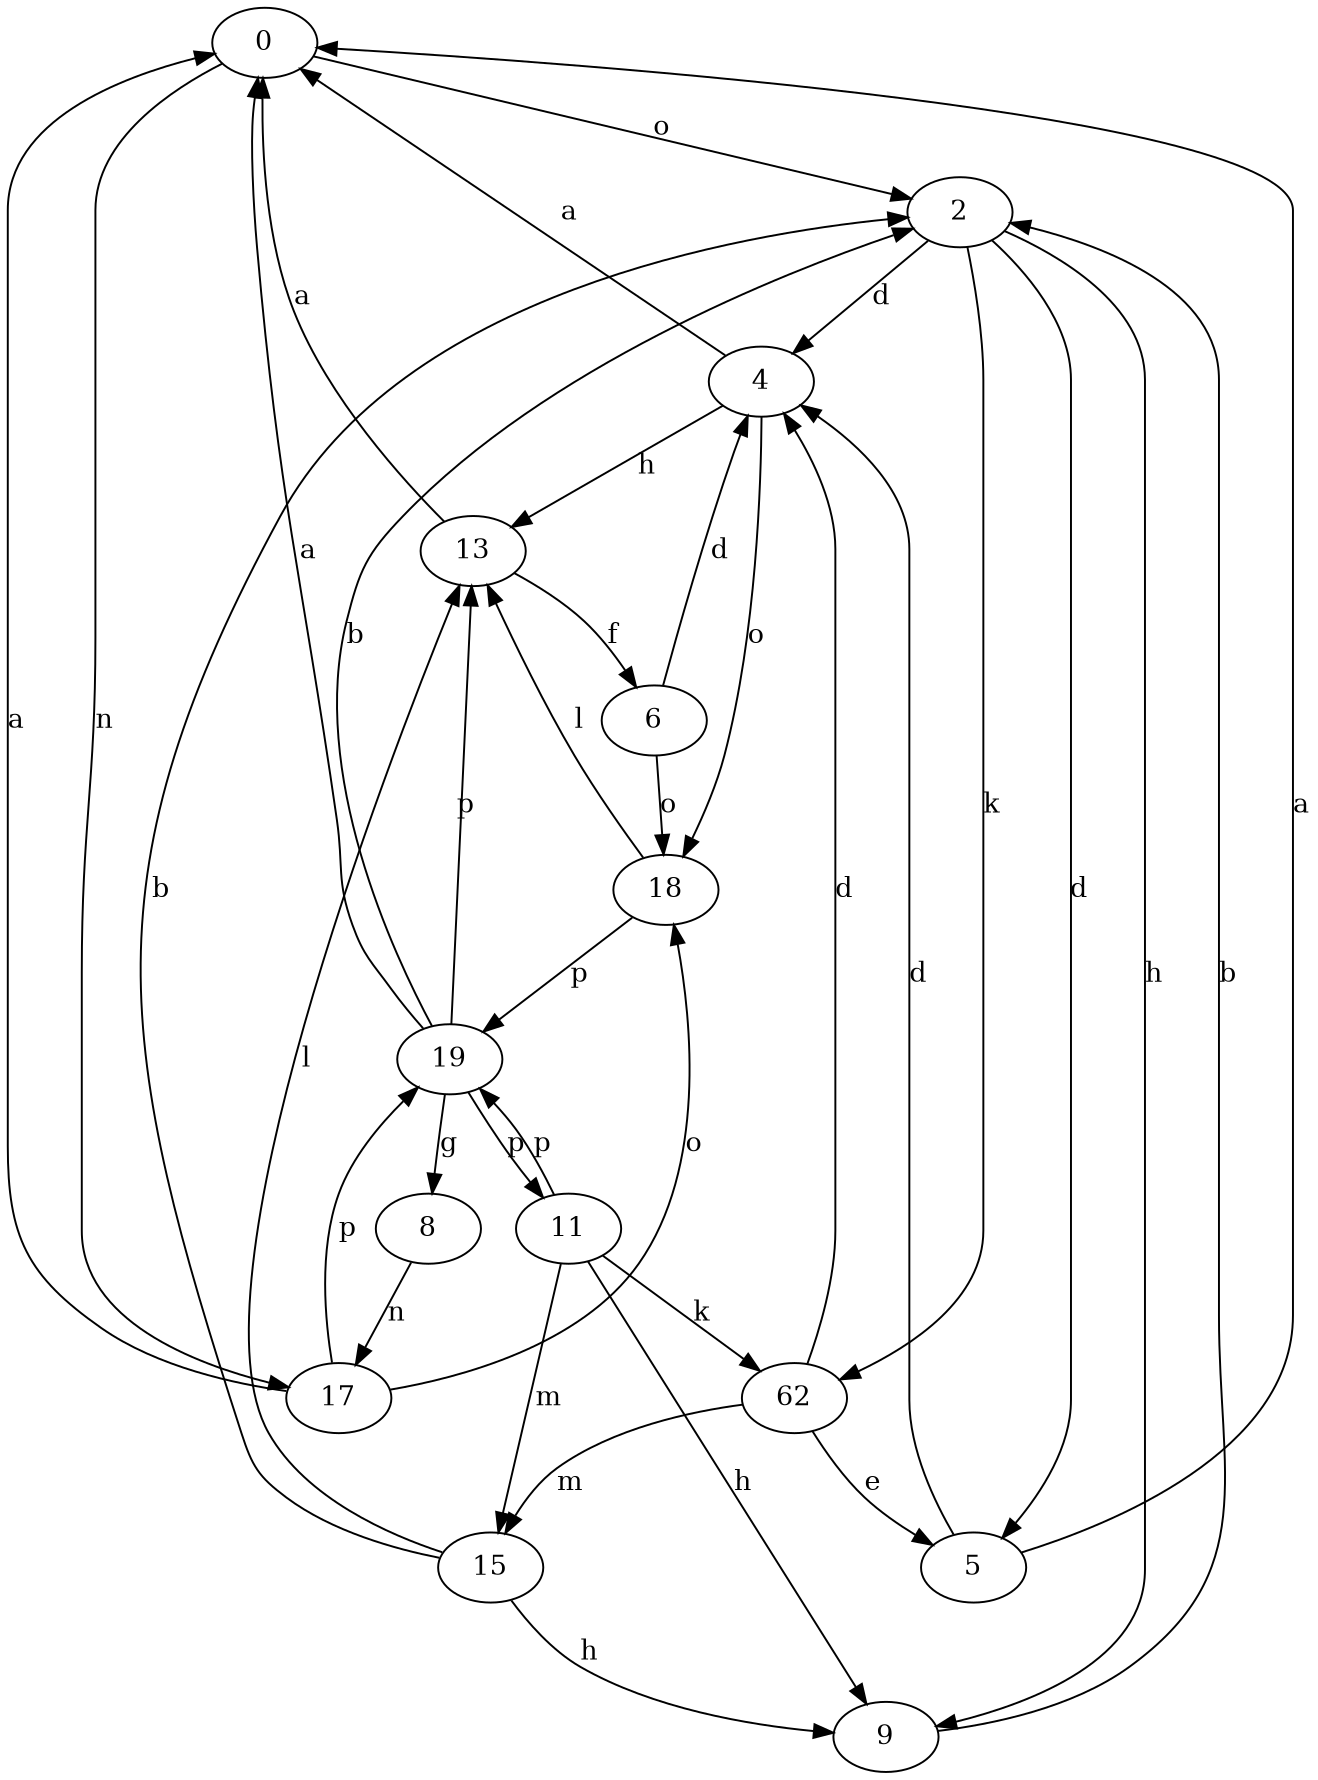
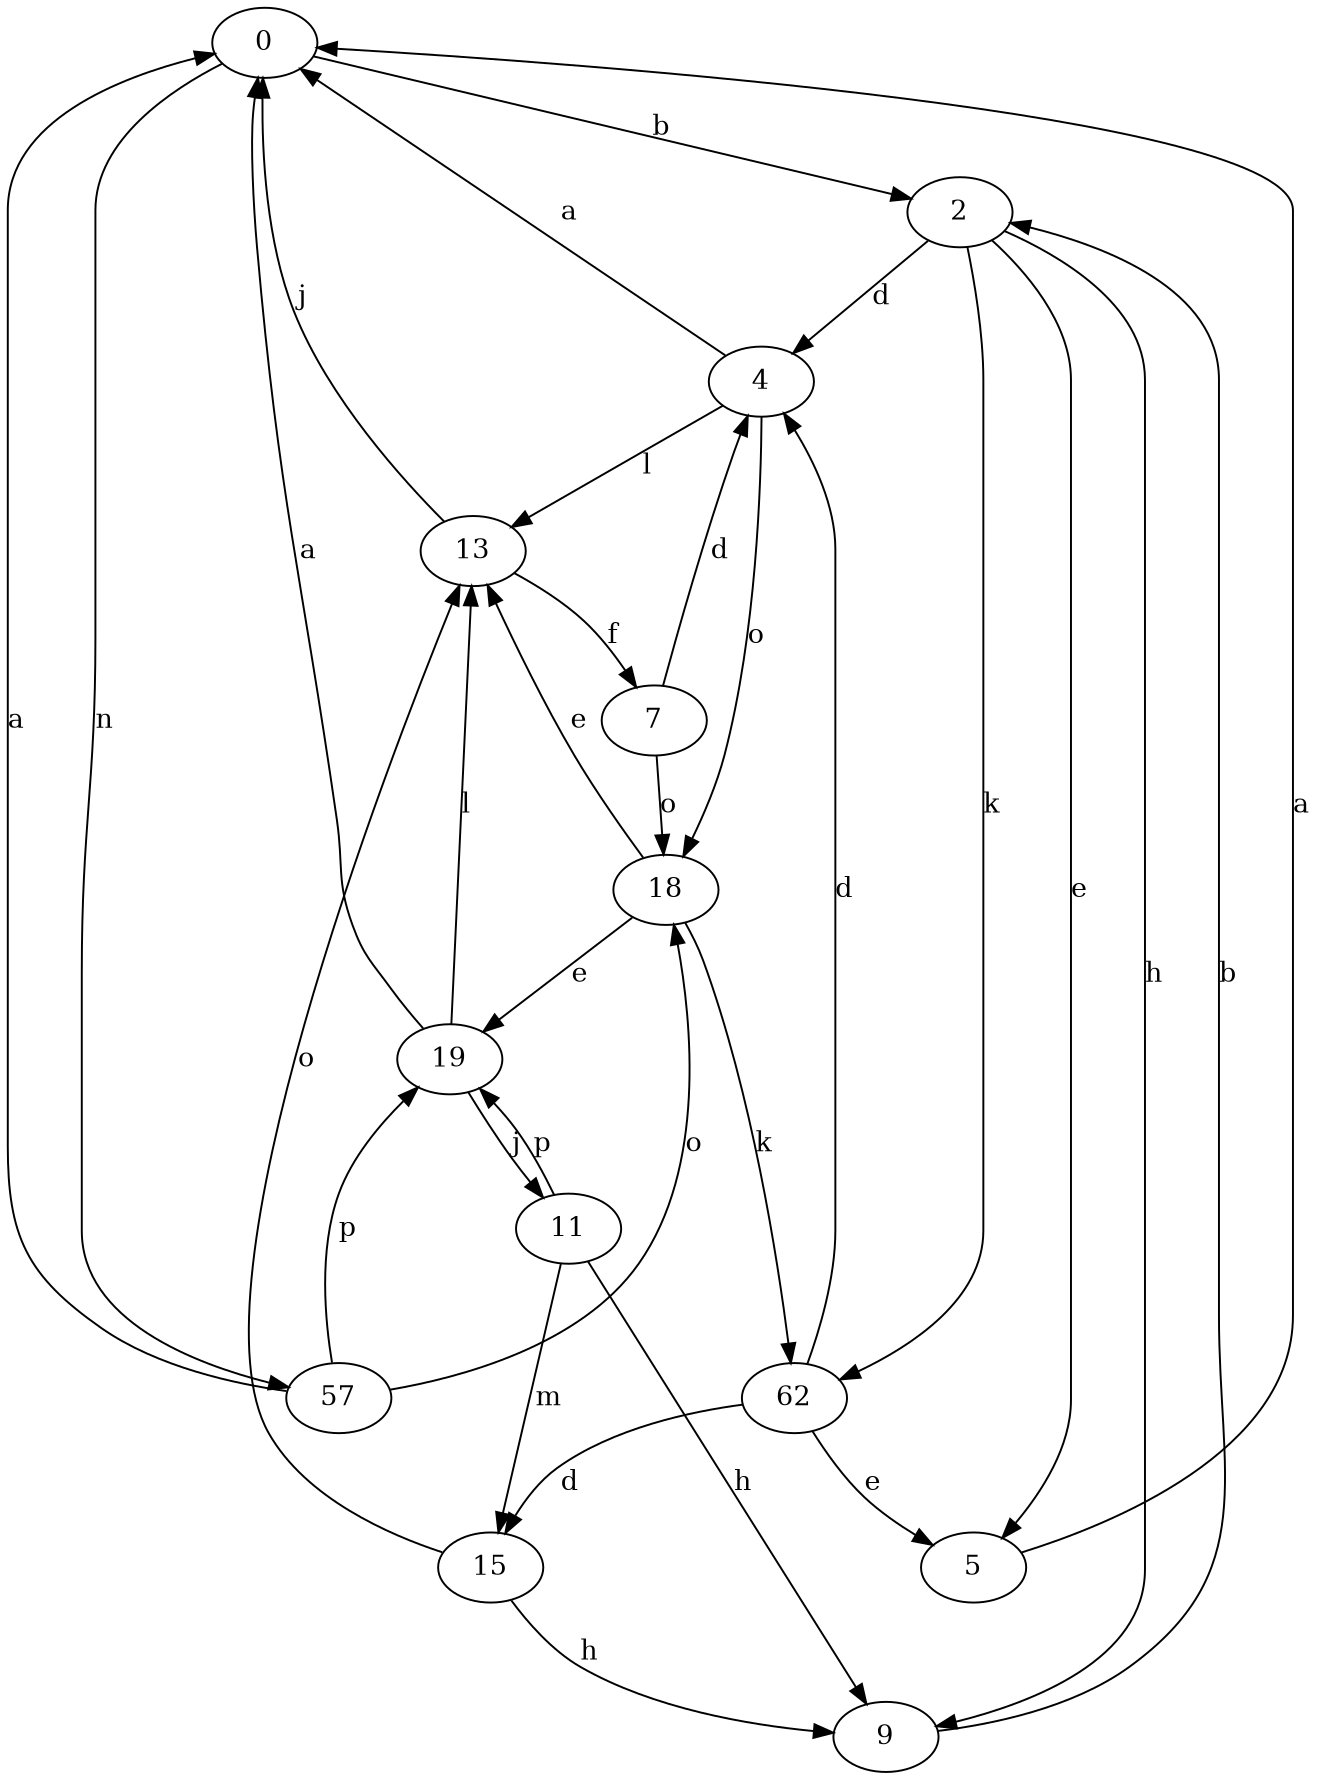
edge "0" -> "2": label "o" -> "b"
edge "13" -> "0": label "a" -> "j"
edge "4" -> "13": label "h" -> "l"
edge "19" -> "2": removed, label "b"
edge "18" -> "13": label "l" -> "e"
node "6": label "6" -> "7"
edge "15" -> "2": removed, label "b"
edge "19" -> "13": label "p" -> "l"
edge "2" -> "5": label "d" -> "e"
edge "5" -> "4": removed, label "d"
edge "18" -> "19": label "p" -> "e"
edge "15" -> "13": label "l" -> "o"
edge "19" -> "11": label "p" -> "j"
node "8": removed
edge "11" -> "62": now "18" -> "62"
node "17": label "17" -> "57"
edge "62" -> "15": label "m" -> "d"
